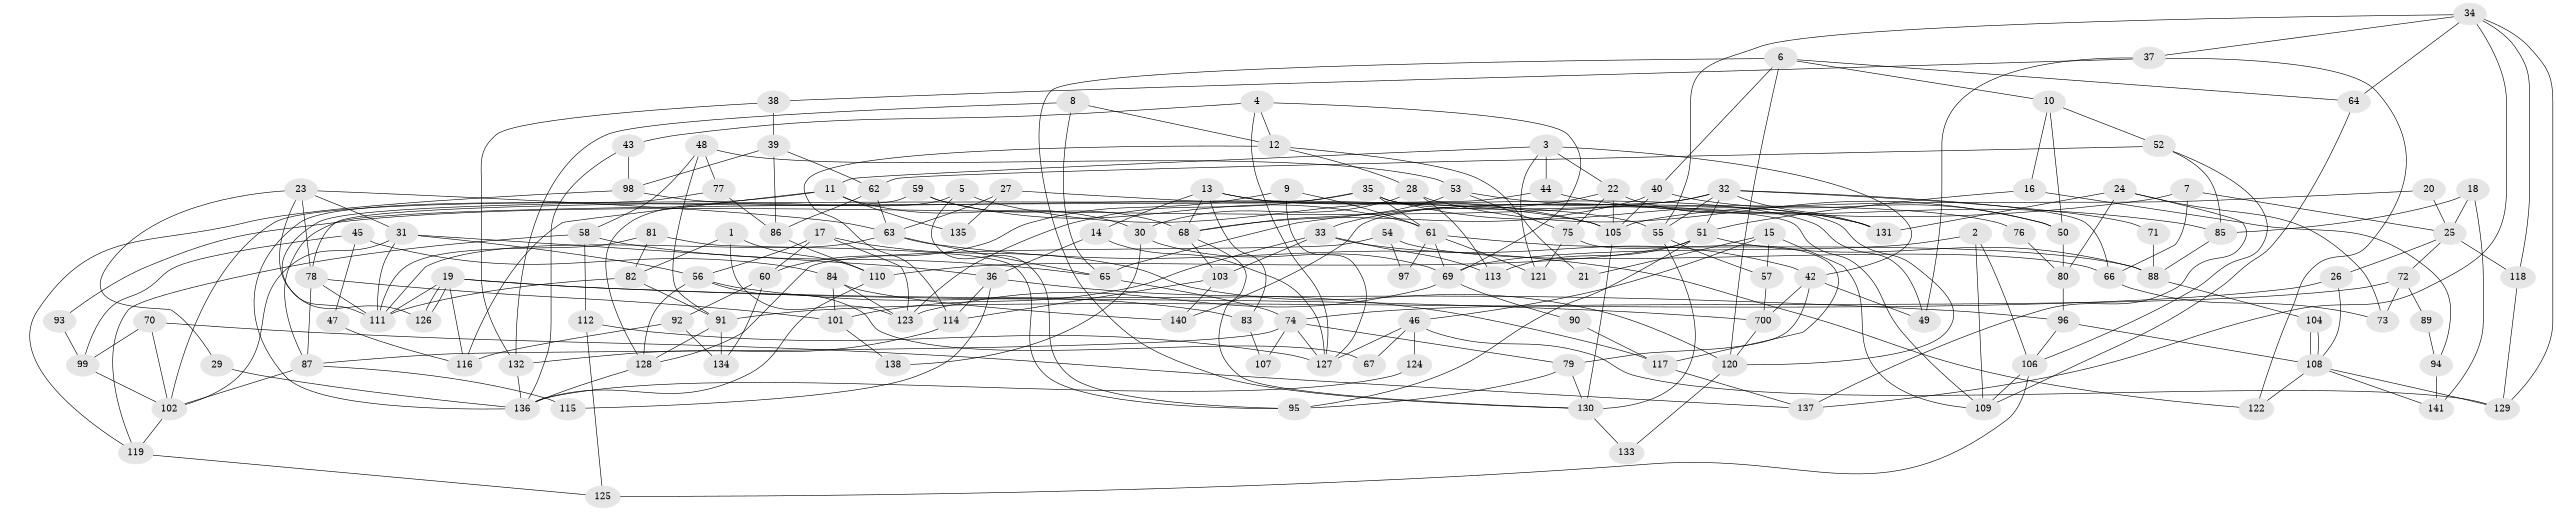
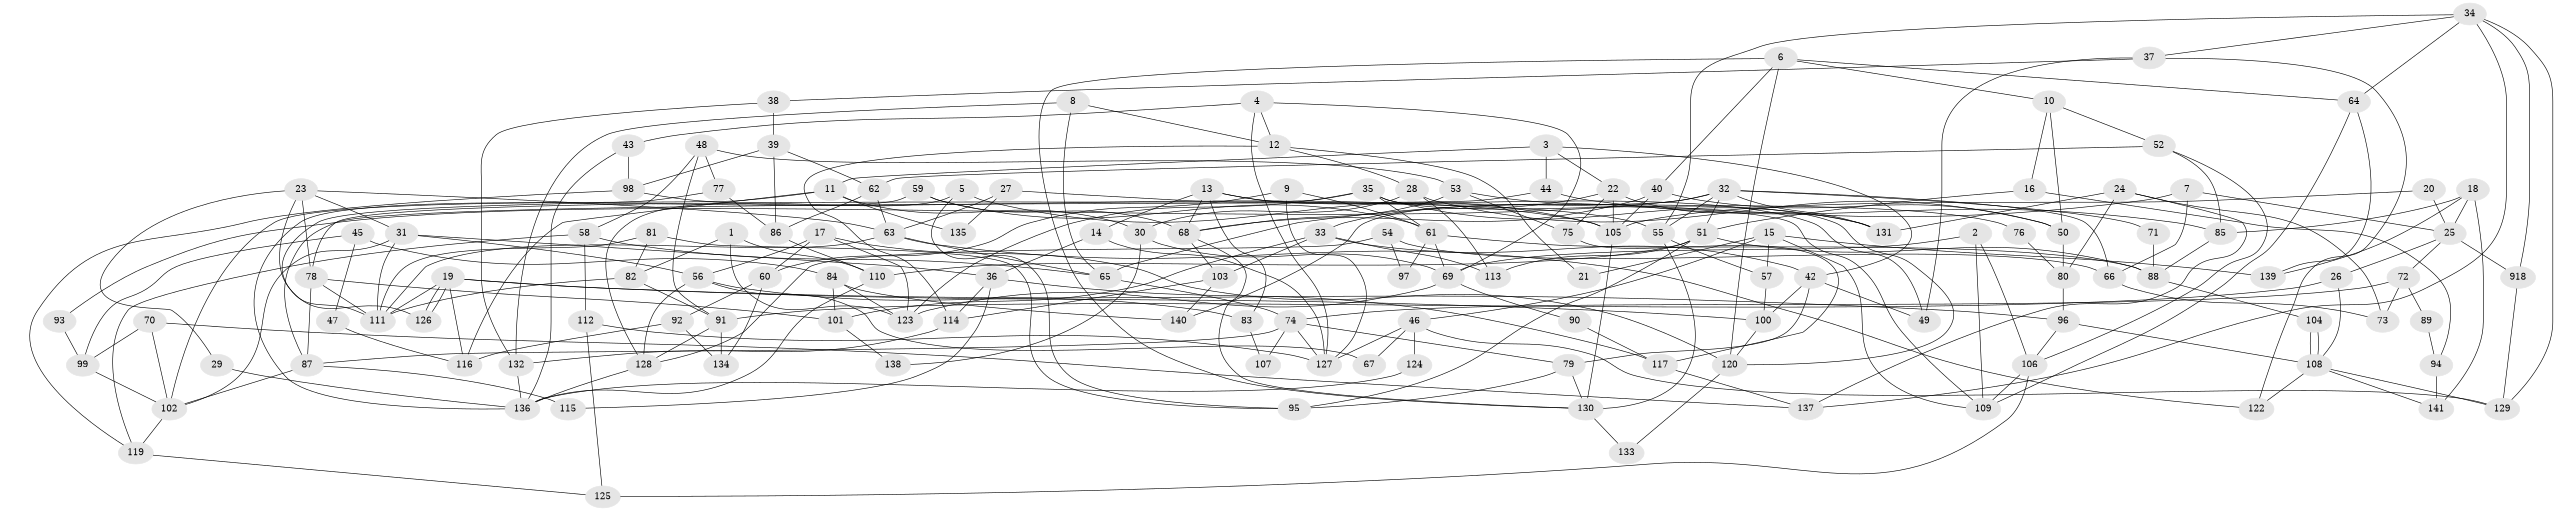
node "121": removed
node "139": added
node "118": label "118" -> "918"
node "700": label "700" -> "100"
